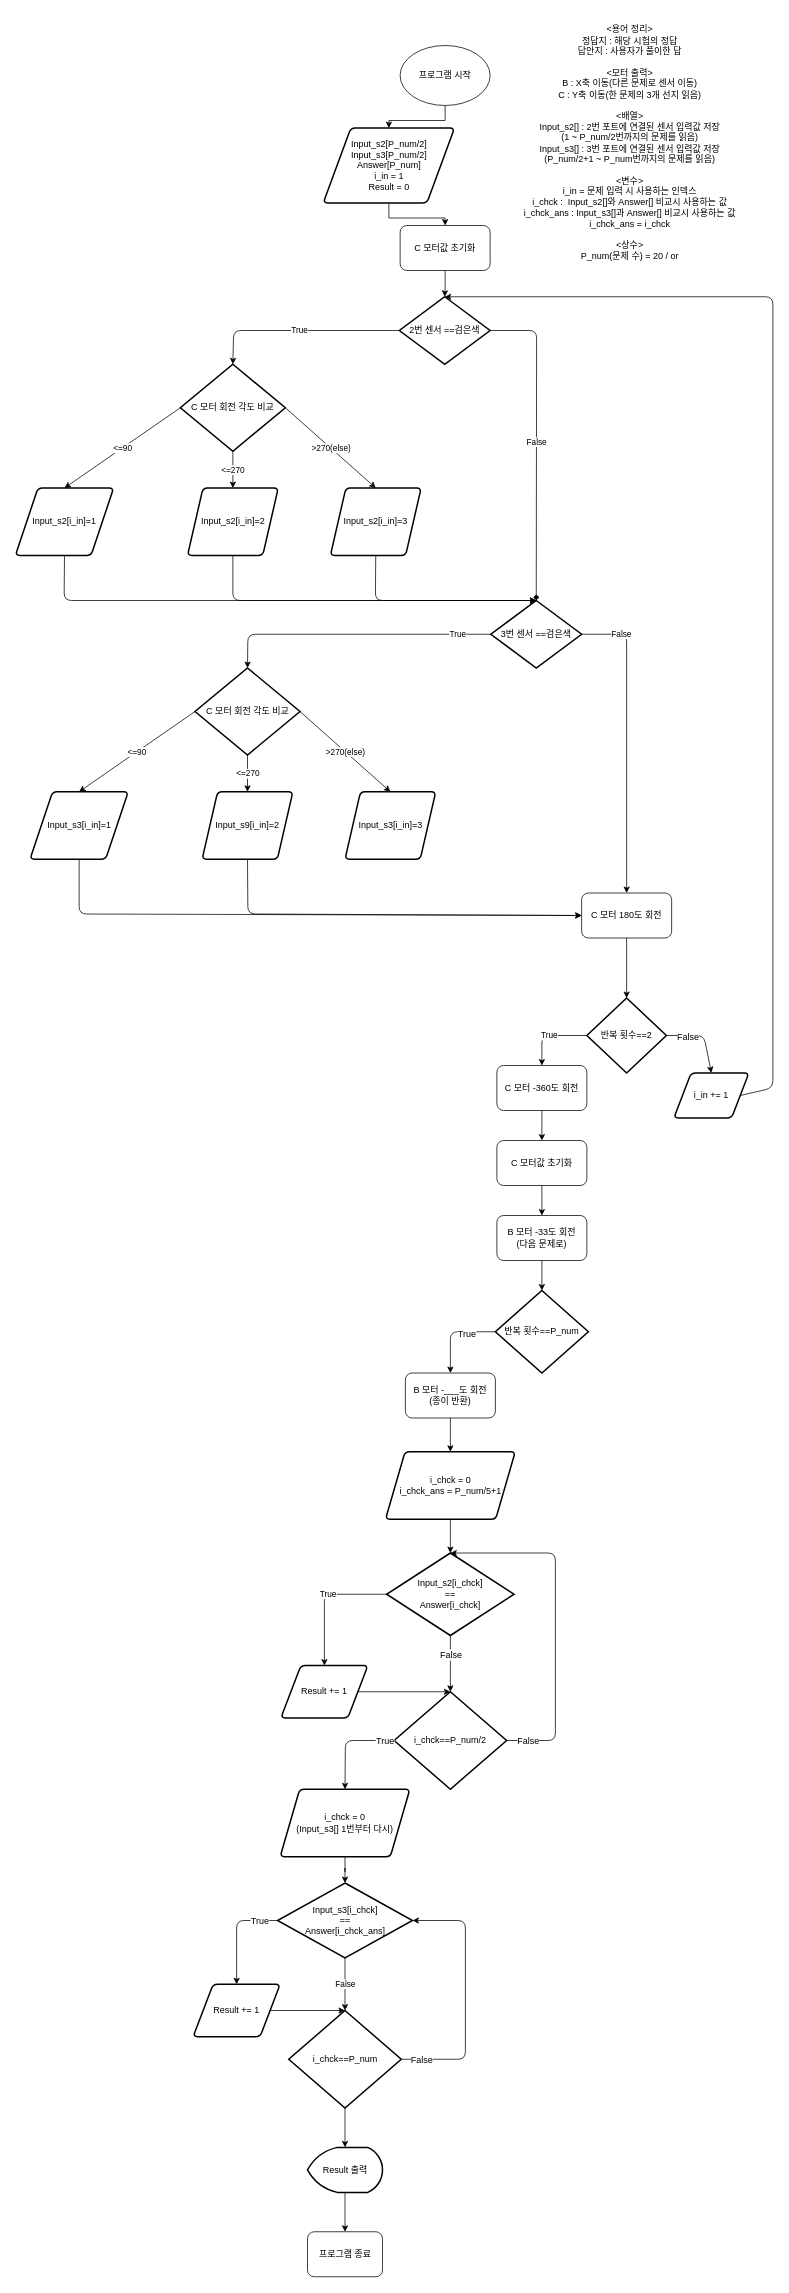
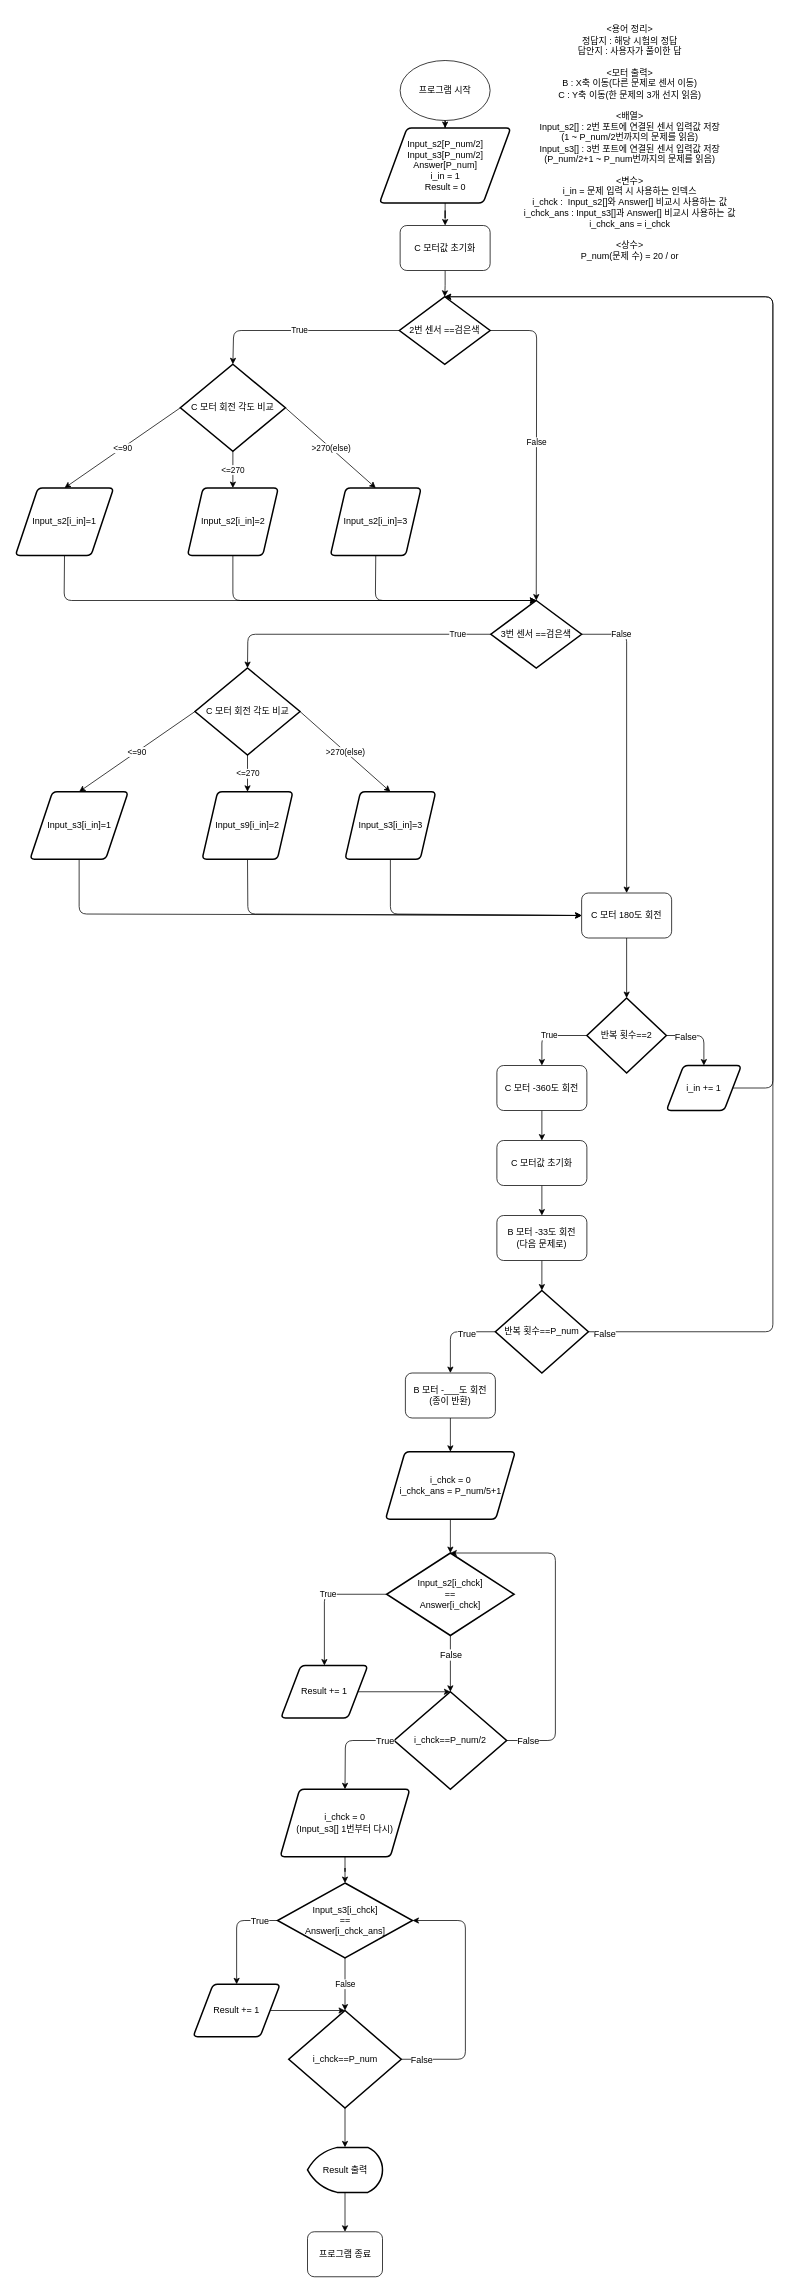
node "프로그램 시작": moved (445, 75) -> (445, 90)
node "Input_s2[P_num/2] Input_s3[P_num/2] Answer[P_num] i_in = 1 Result = 0": moved (389, 165) -> (445, 165)
edge "2번 센서 ==검은색" -> "3번 센서 ==검은색": arrowhead diamond -> classic
edge "Input_s3[i_in]=3" -> "C 모터 180도 회전": added
node "i_in += 1": moved (711, 1095) -> (704, 1088)
edge "반복 횟수==P_num" -> "2번 센서 ==검은색": added, label "False"
